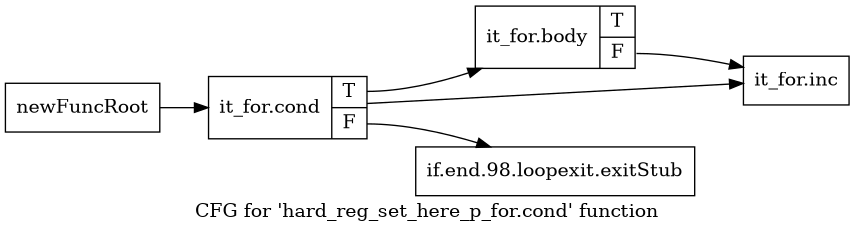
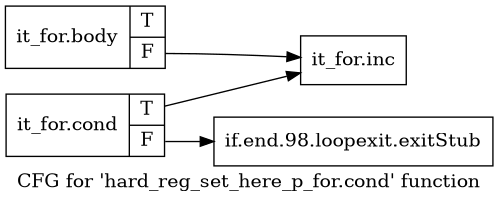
edge "it_for.cond" -> "it_for.body": removed
node "newFuncRoot": removed
